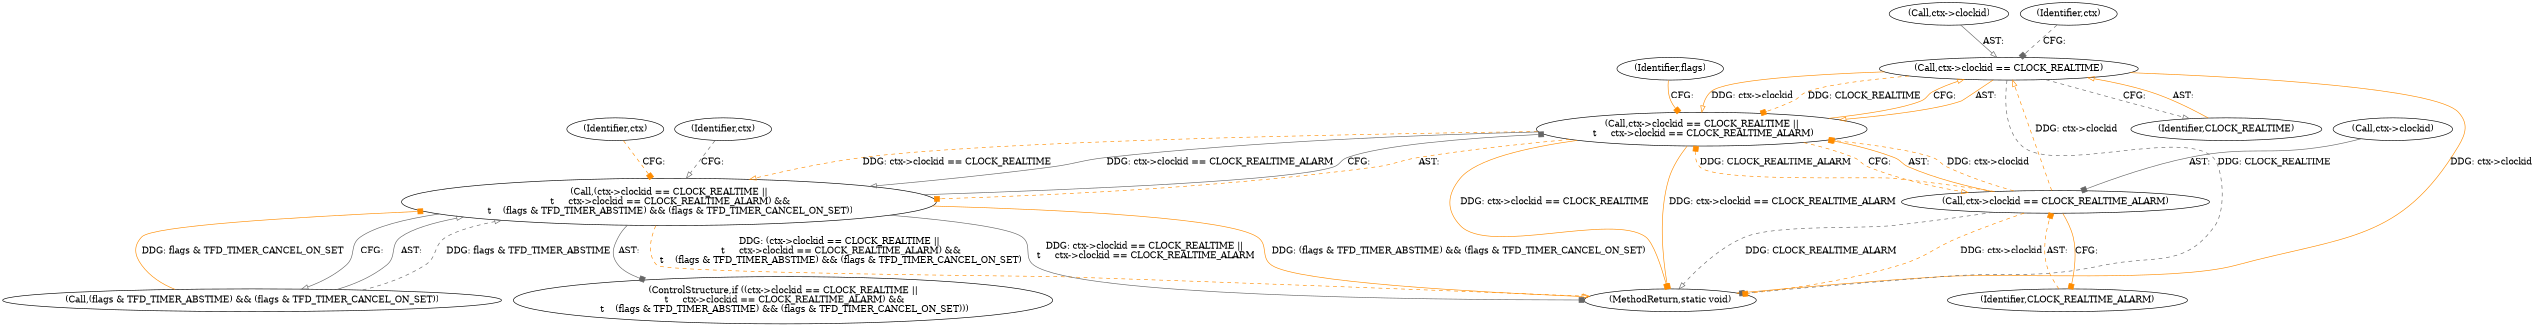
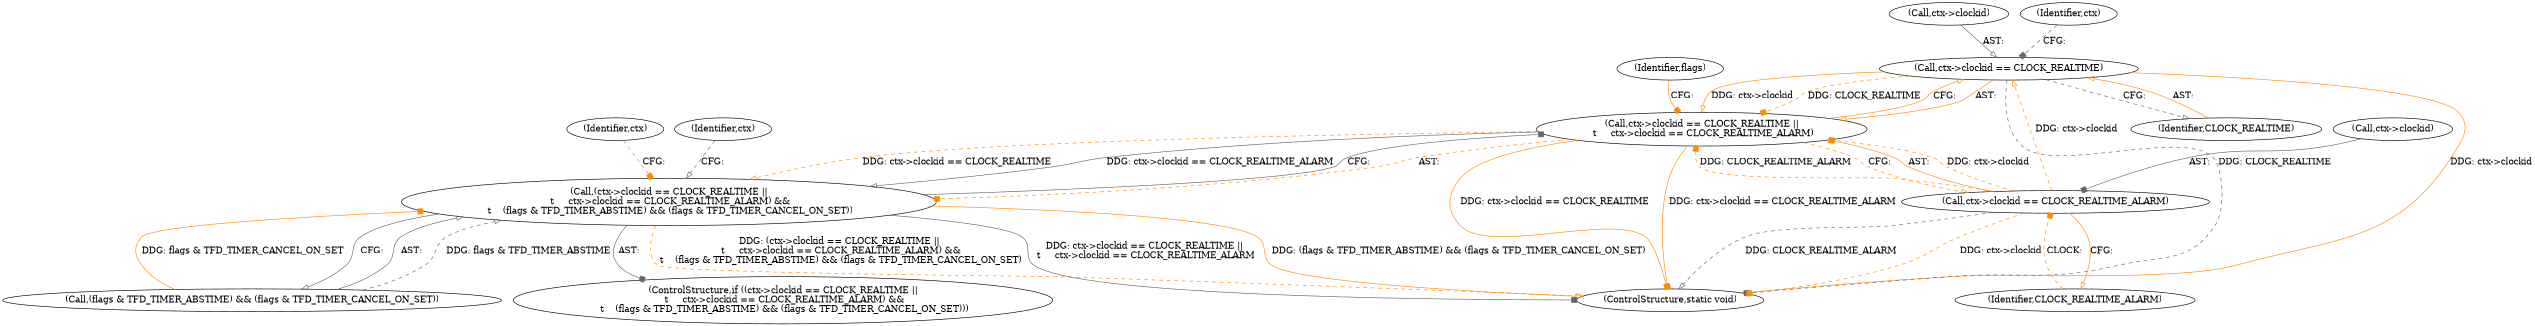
edge "(Call,ctx->clockid == CLOCK_REALTIME_ALARM)" -> "(Identifier,CLOCK_REALTIME_ALARM)": arrowhead box -> onormal
edge "(Identifier,CLOCK_REALTIME_ALARM)" -> "(Call,ctx->clockid == CLOCK_REALTIME_ALARM)": label "AST: " -> "CLOCK: "
node "(MethodReturn,static void)": label "(MethodReturn,static void)" -> "(ControlStructure,static void)"
